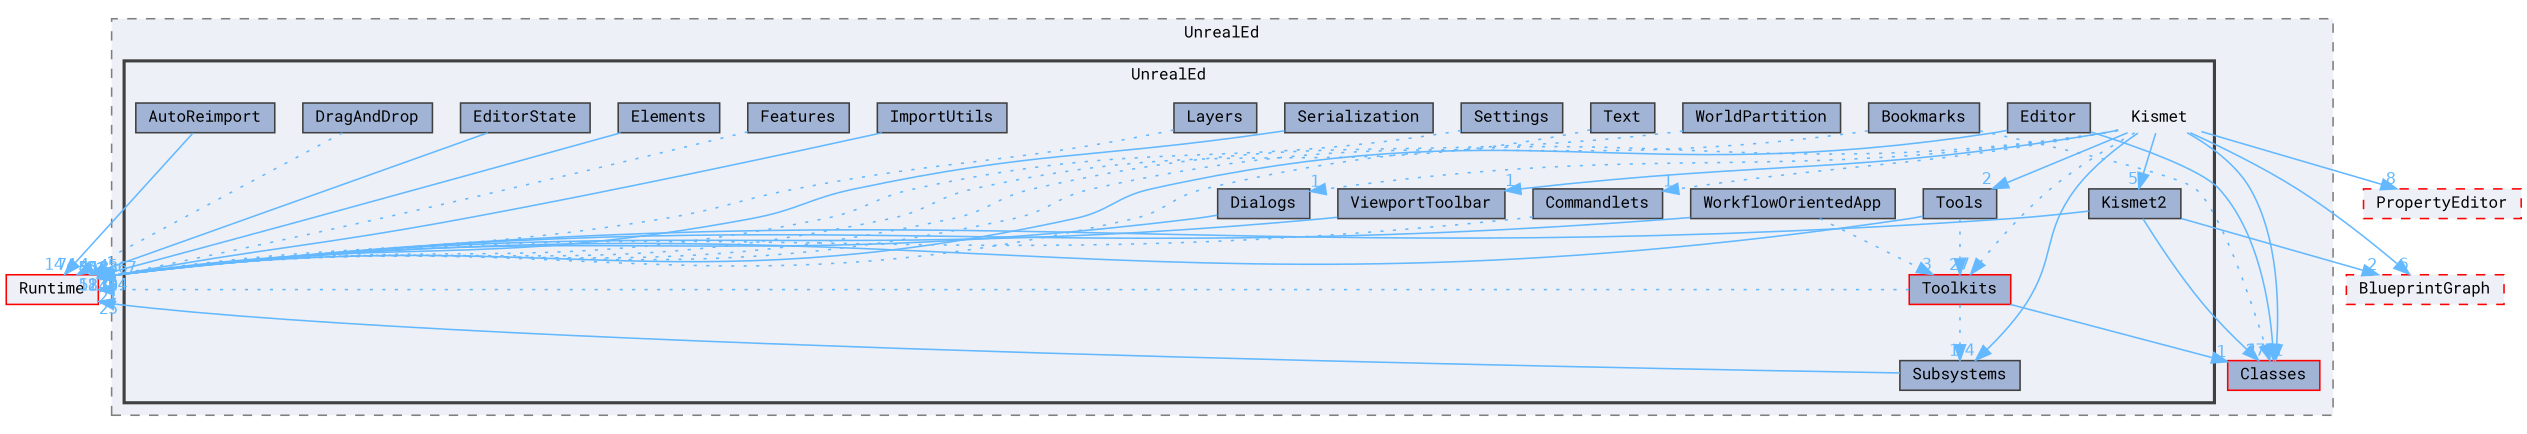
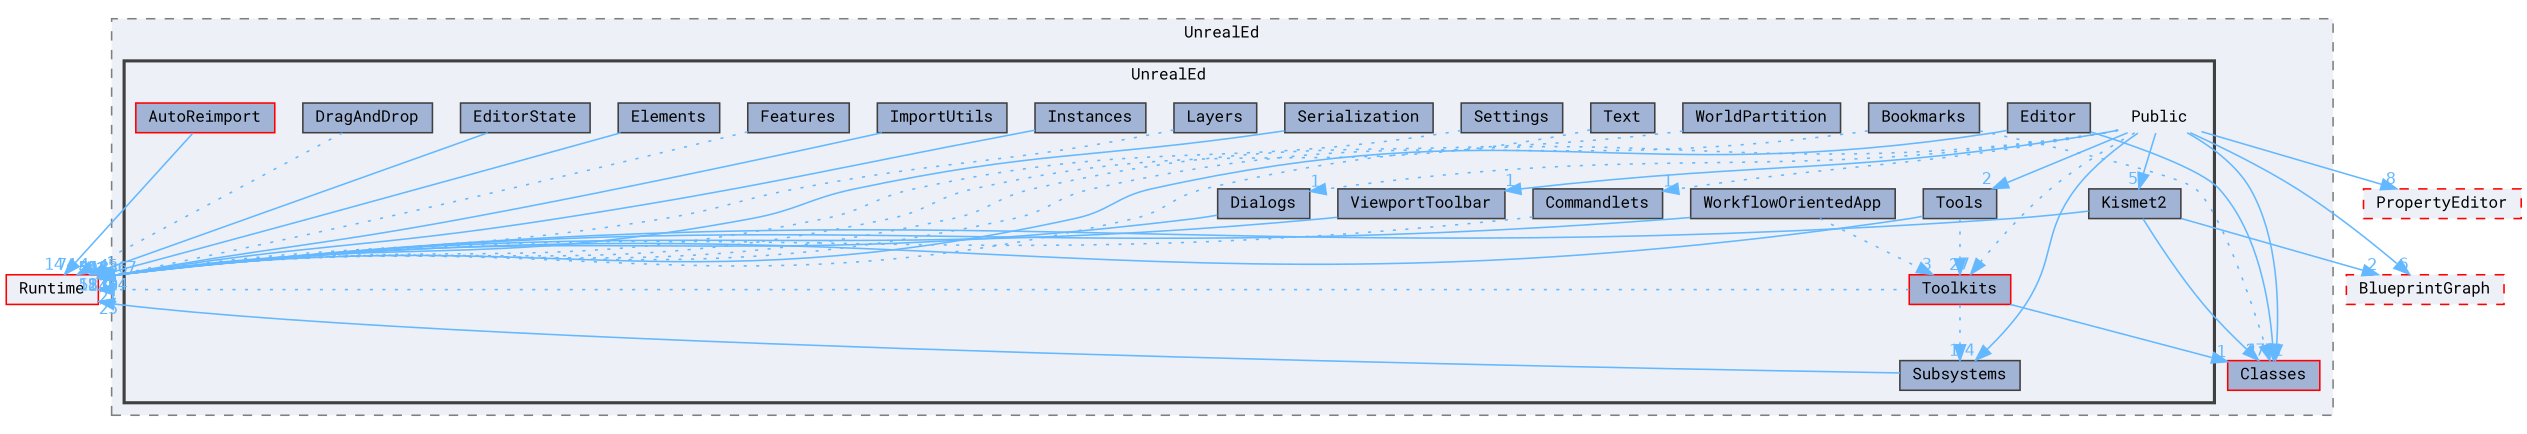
node "AutoReimport": color grey25 -> red
node "Instances": added
node "Kismet": label "Kismet" -> "Public"
